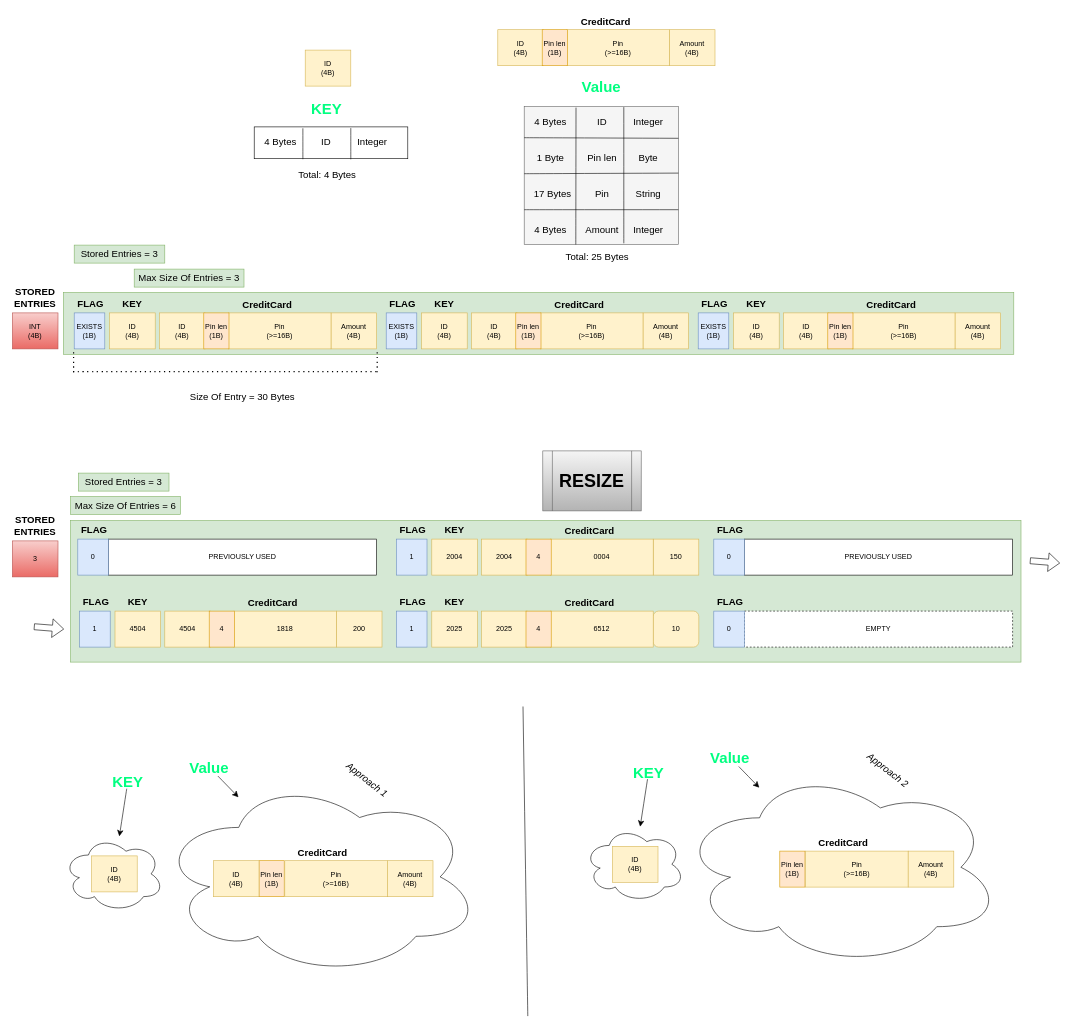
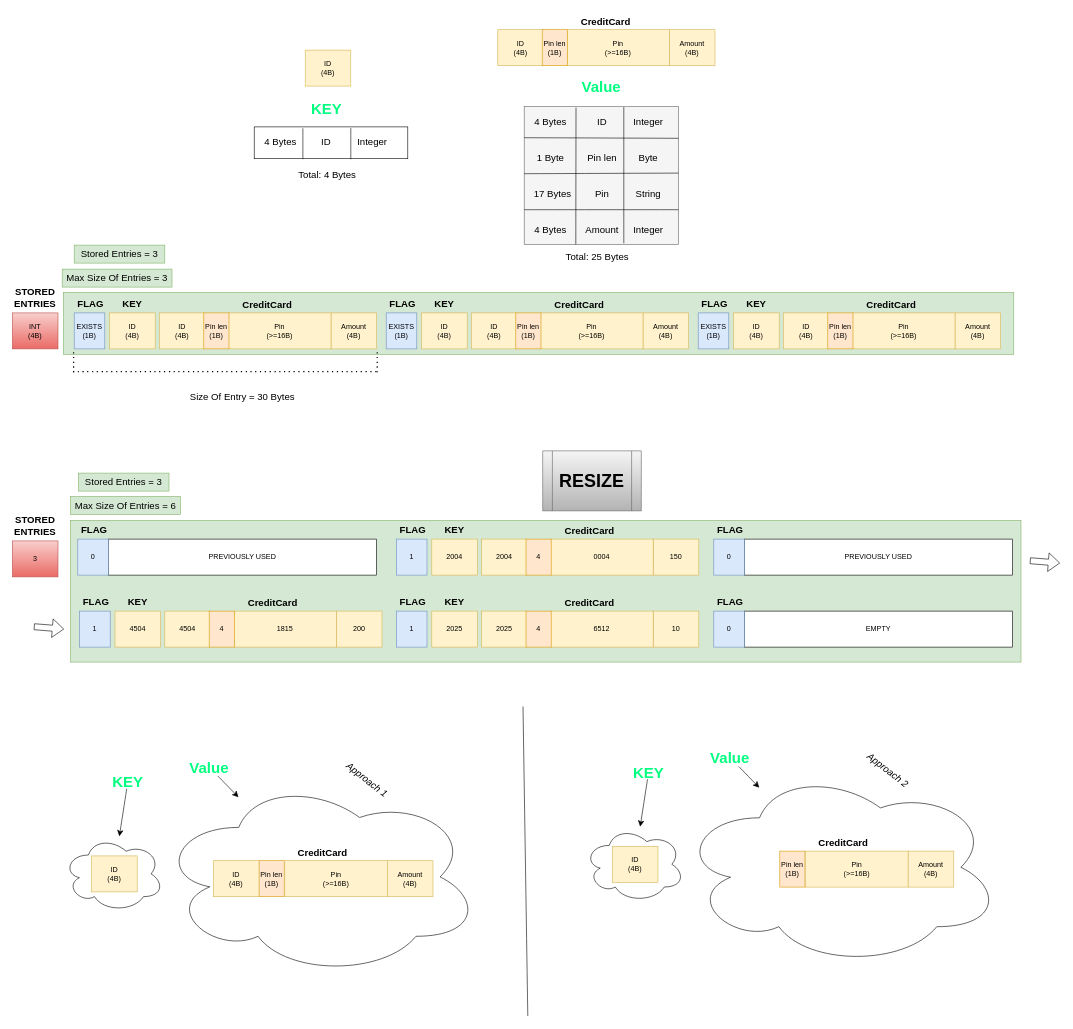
node "Max Size Of Entries = 3": moved (189, 278) -> (117, 278)
node "1818": label "1818" -> "1815"
node "10": shape rounded rectangle -> rectangle
node "EMPTY": style dashed -> solid
